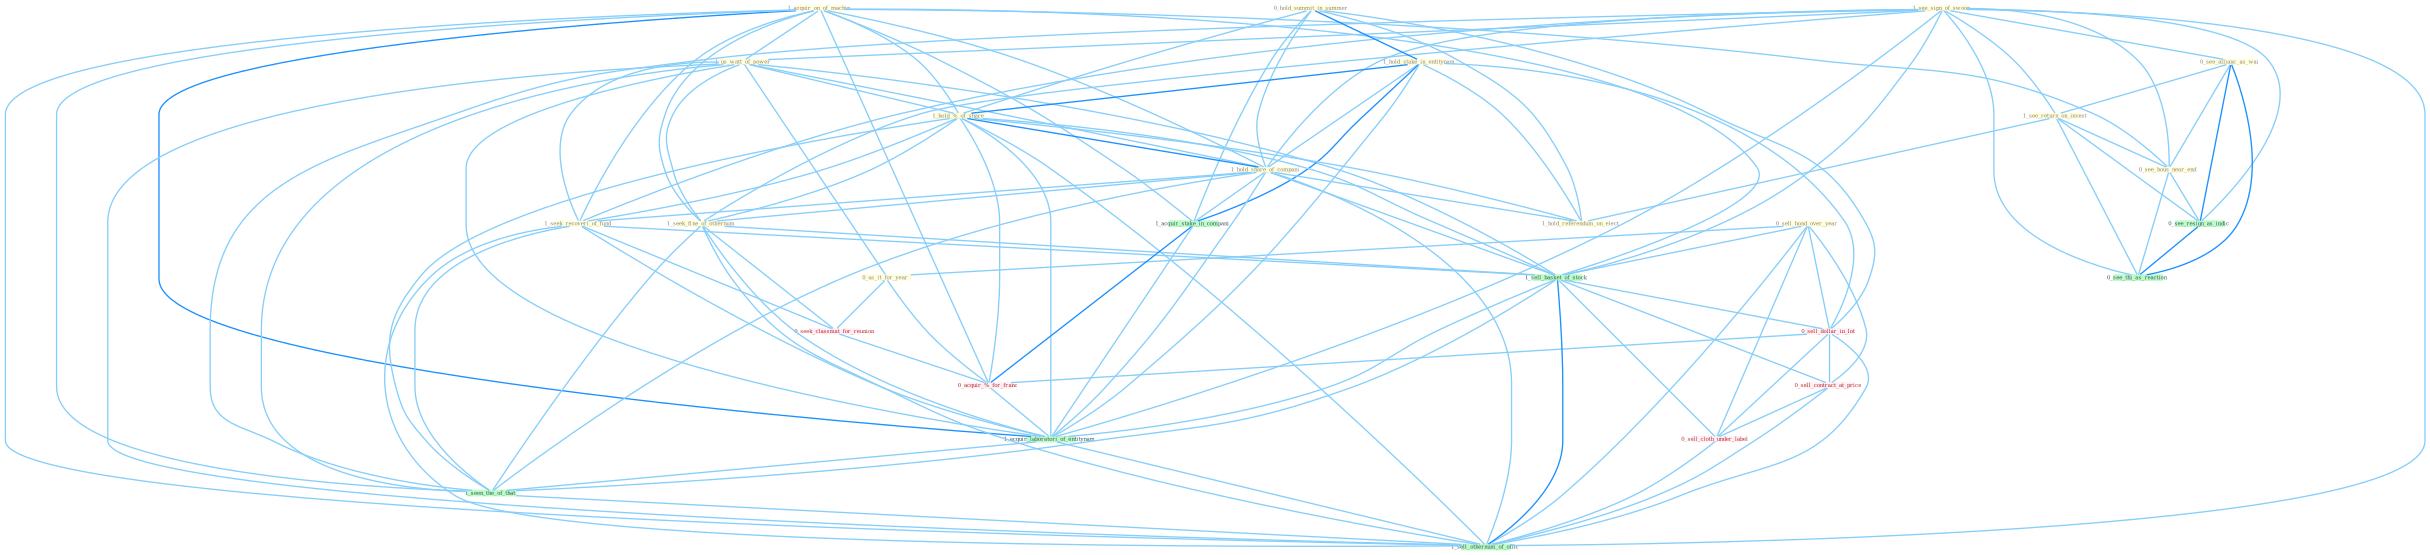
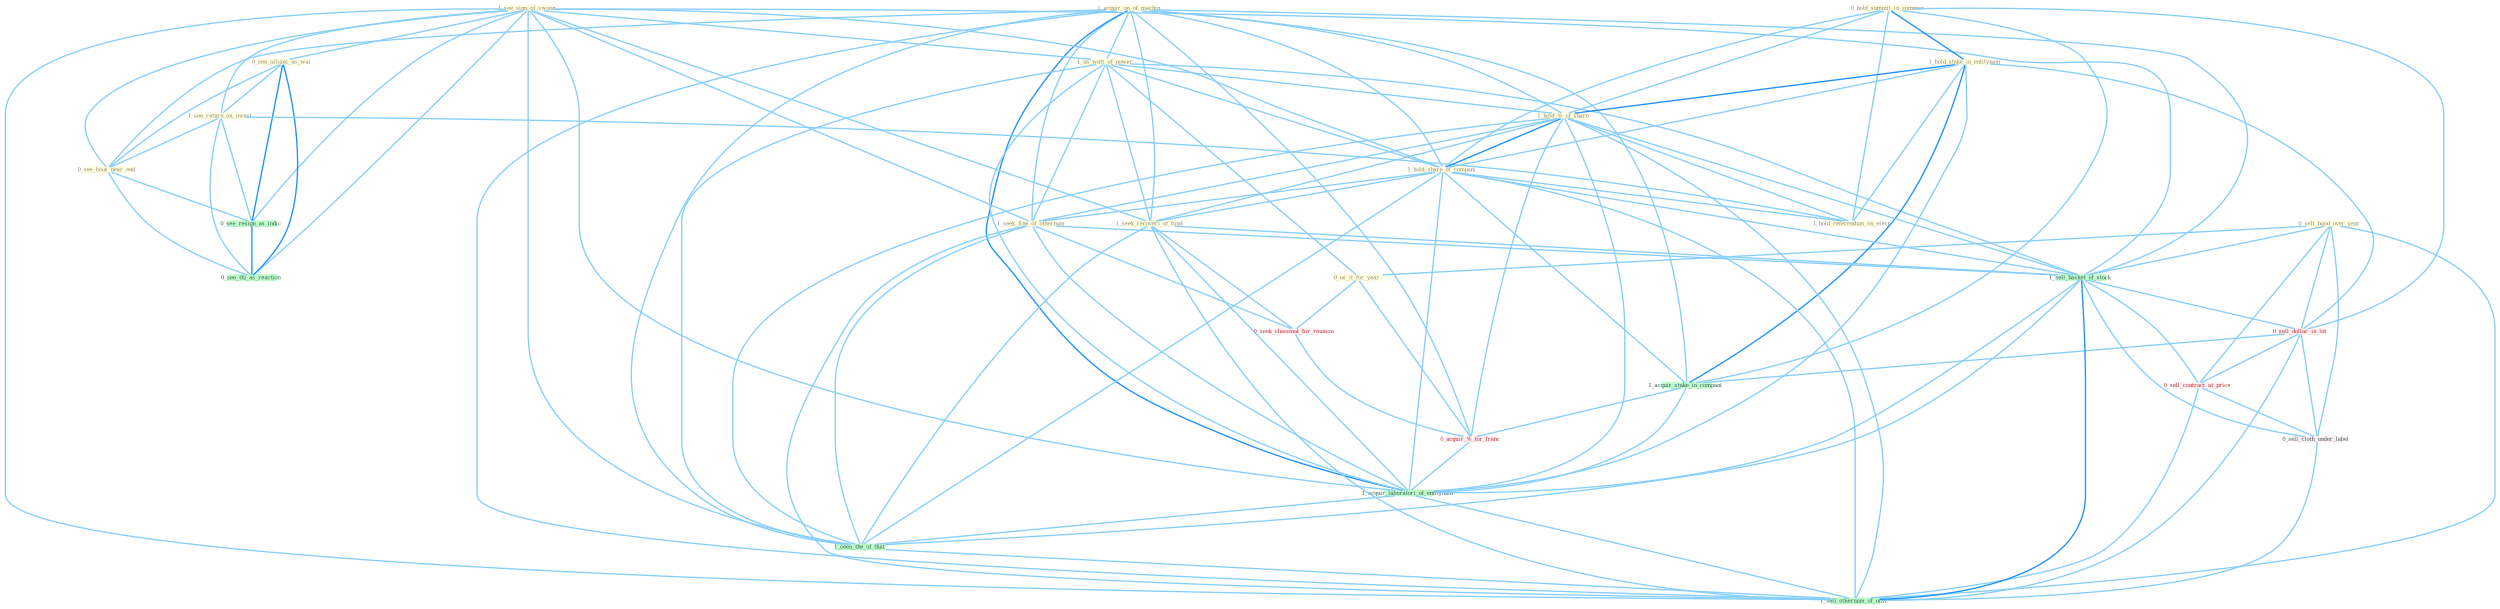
edge "1_acquir_stake_in_compani" -- "0_acquir_%_for_franc": color #1e90ff -> #87cefa
edge "0_sell_dollar_in_lot" -- "0_acquir_%_for_franc": now "0_sell_dollar_in_lot" -- "1_acquir_stake_in_compani"
node "0_sell_cloth_under_label": fontcolor #b22222 -> #2f4f4f
edge "1_us_watt_of_power" -- "1_sell_othernum_of_offic": removed
